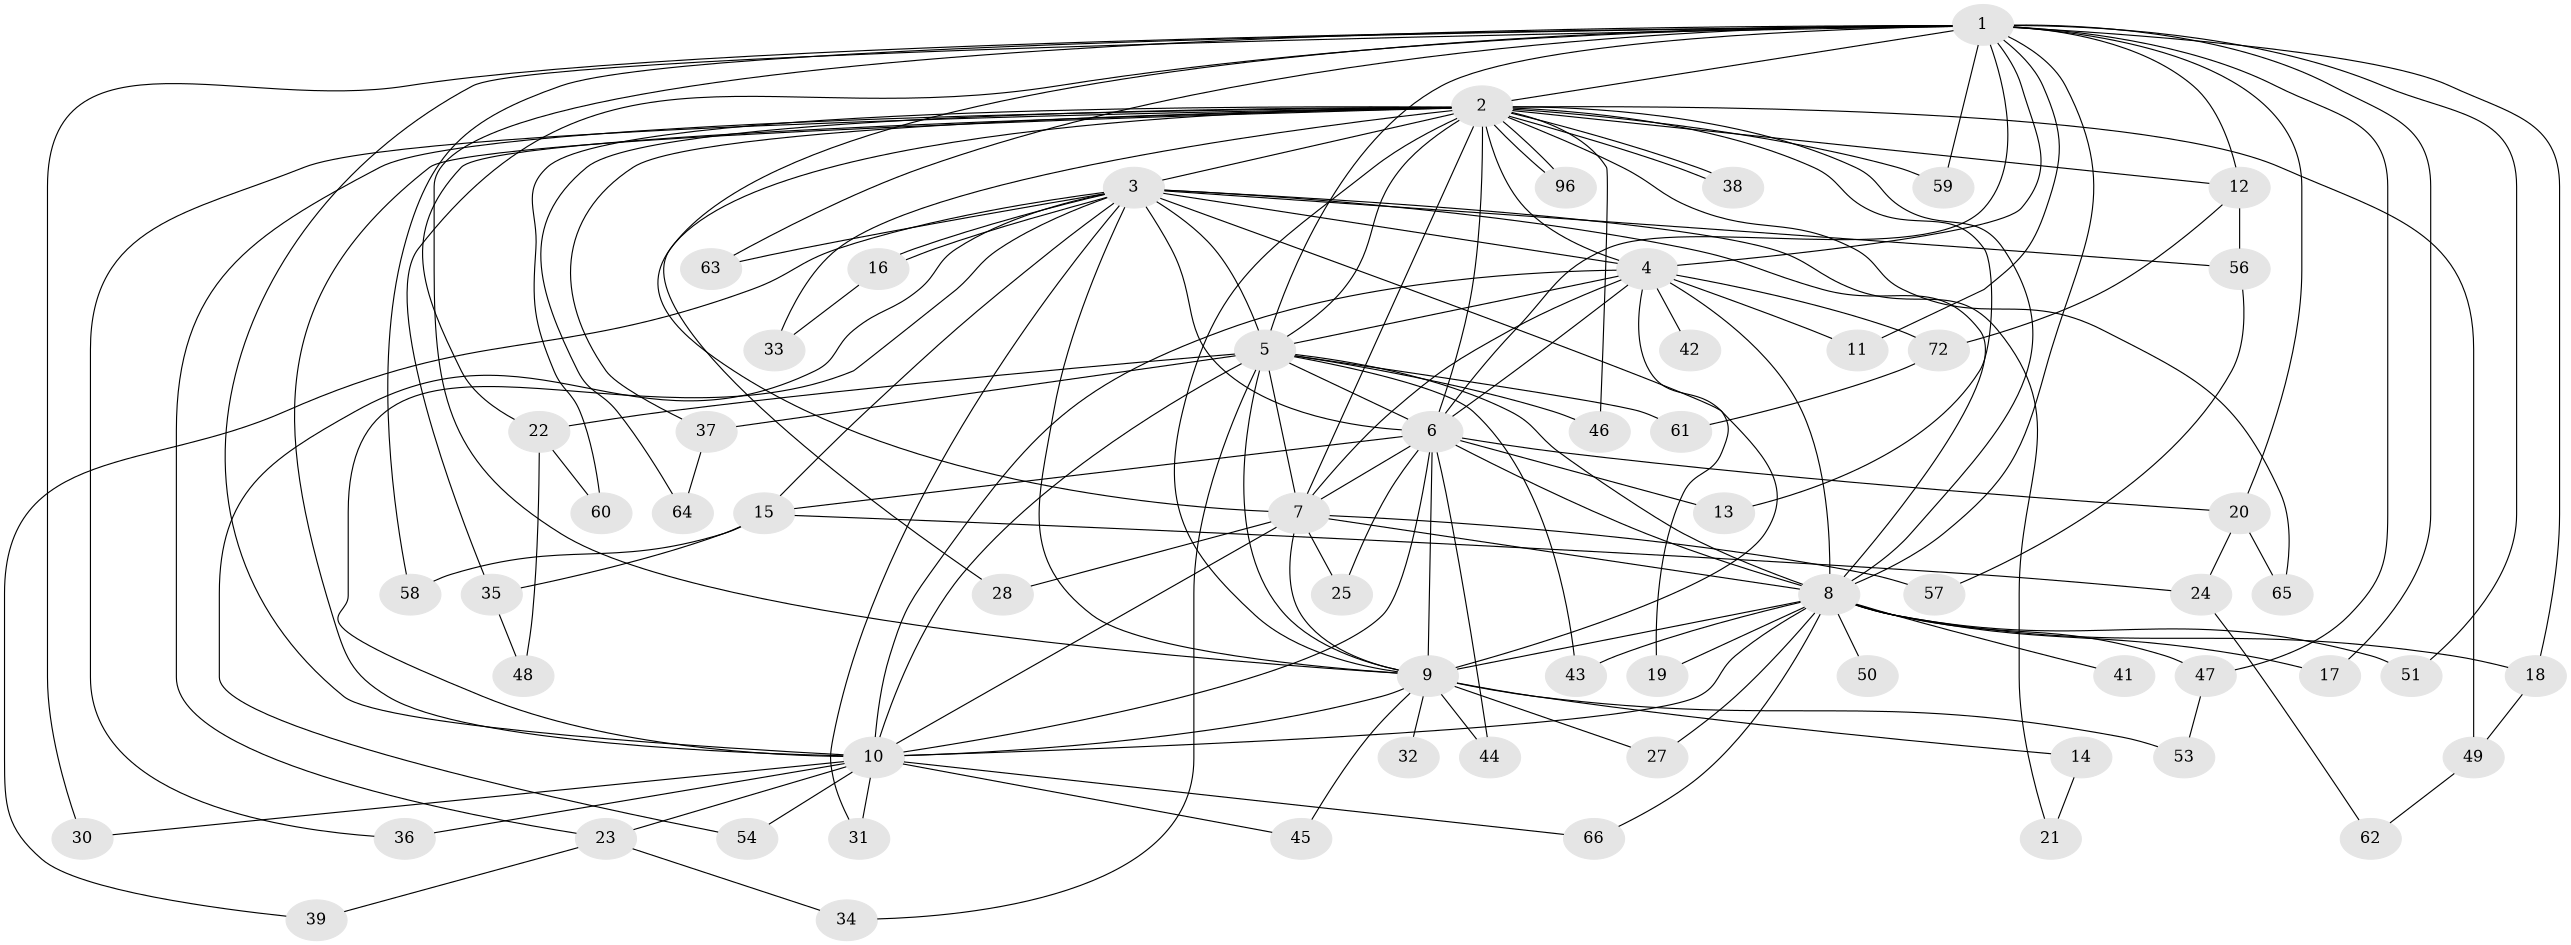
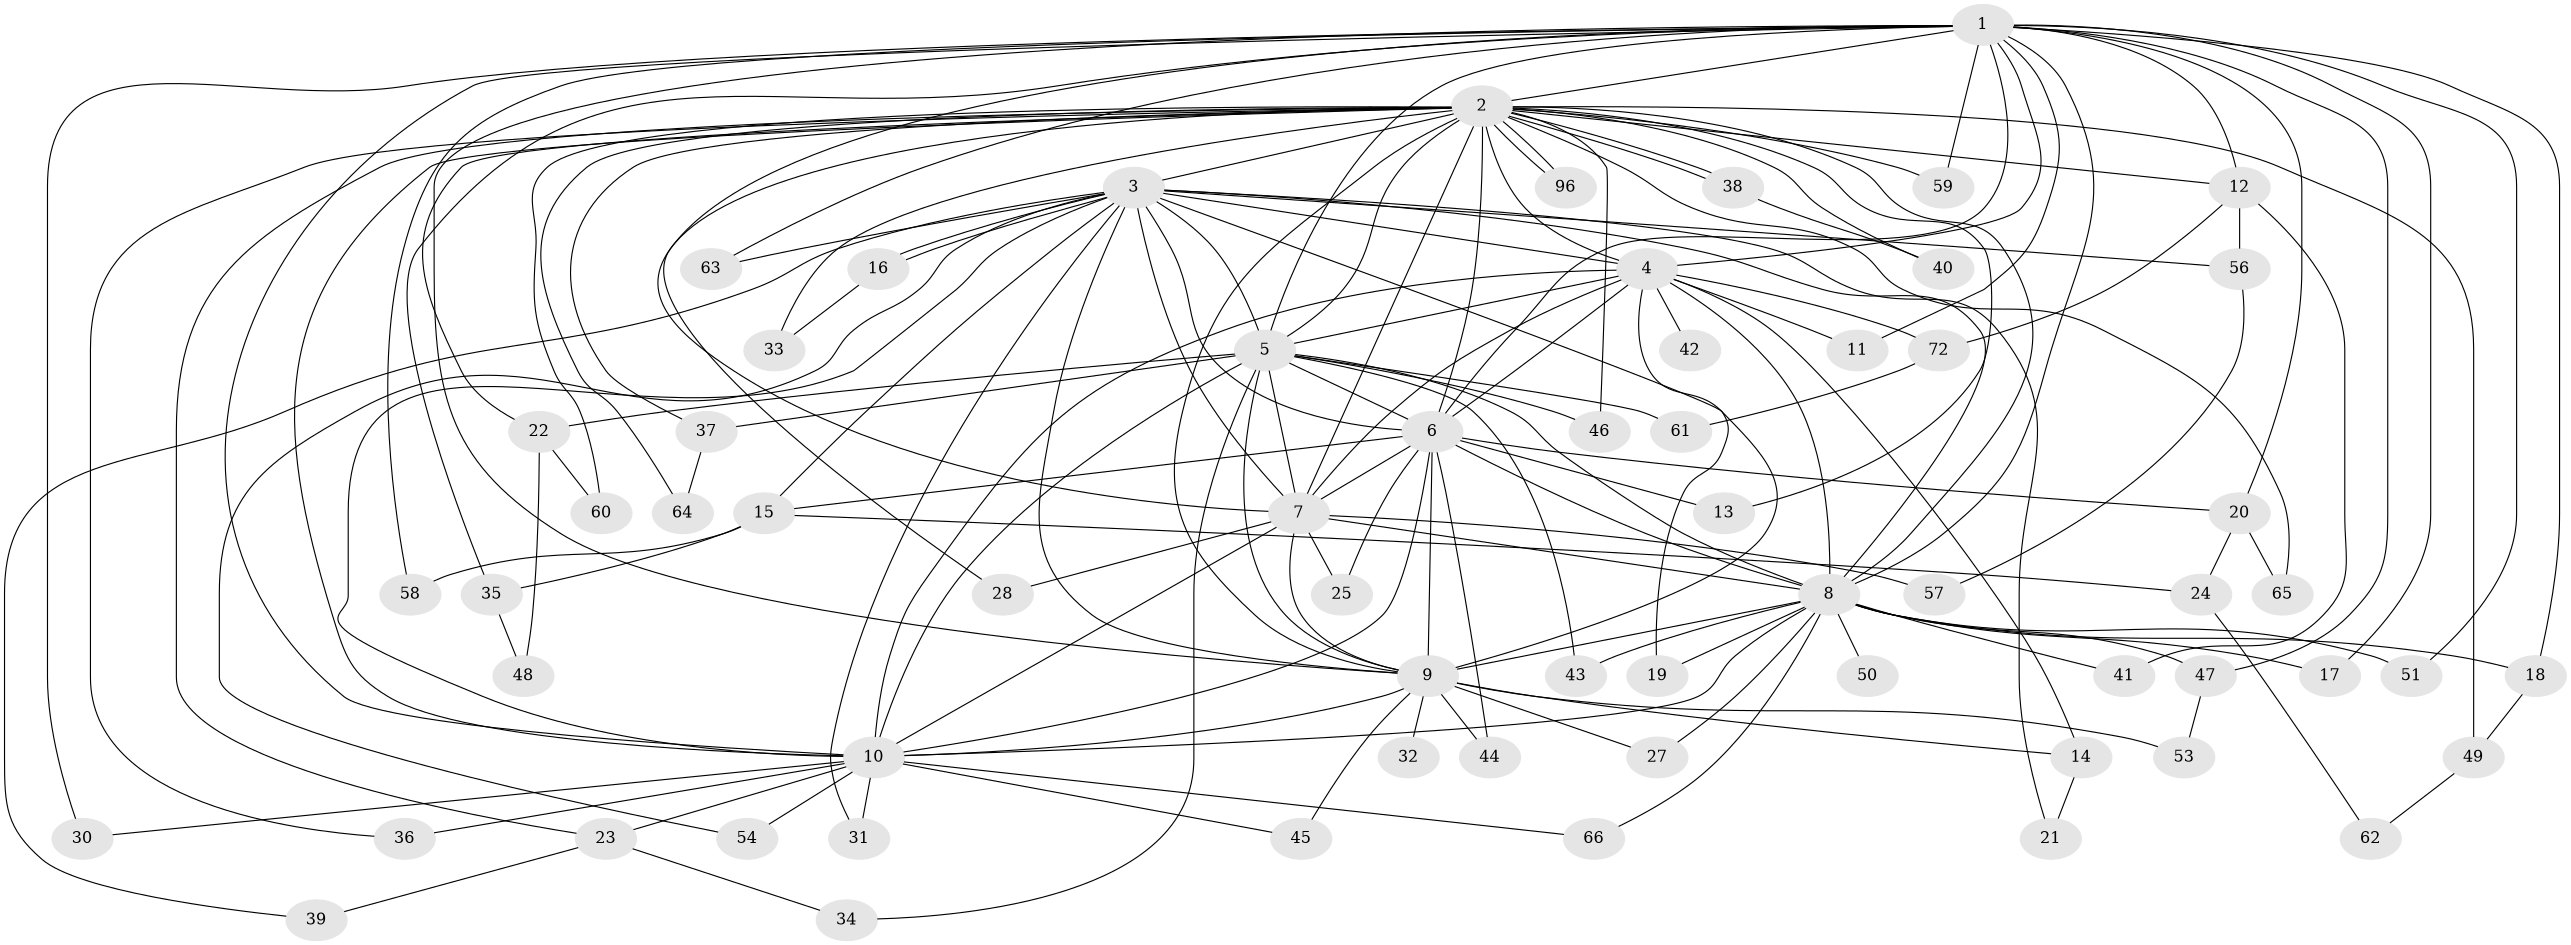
node "40": added
edge "3" -- "7": added
edge "4" -- "14": added
edge "12" -- "41": added
